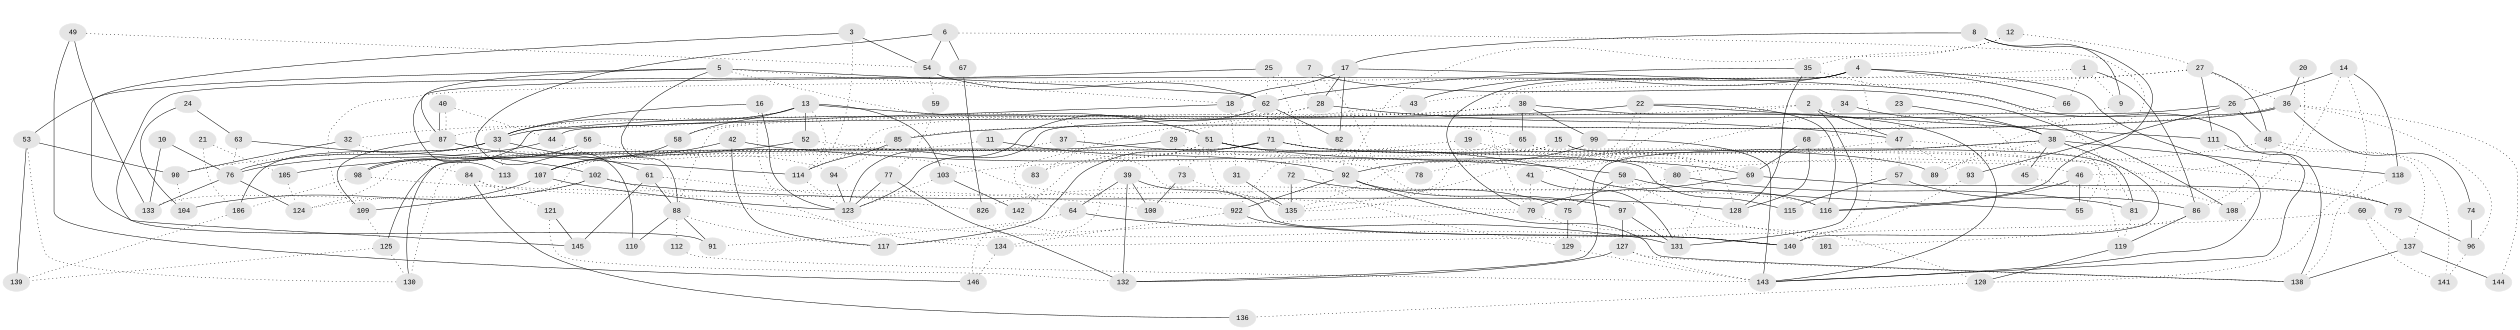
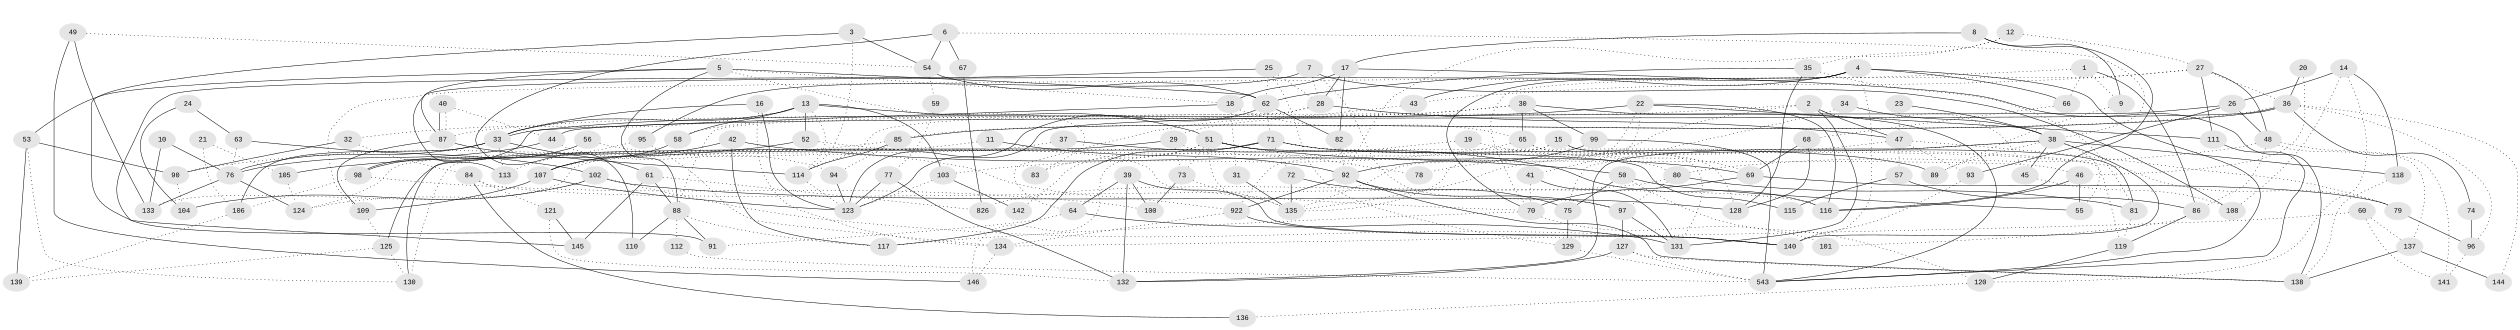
node "95": added
node "143": label "143" -> "543"
